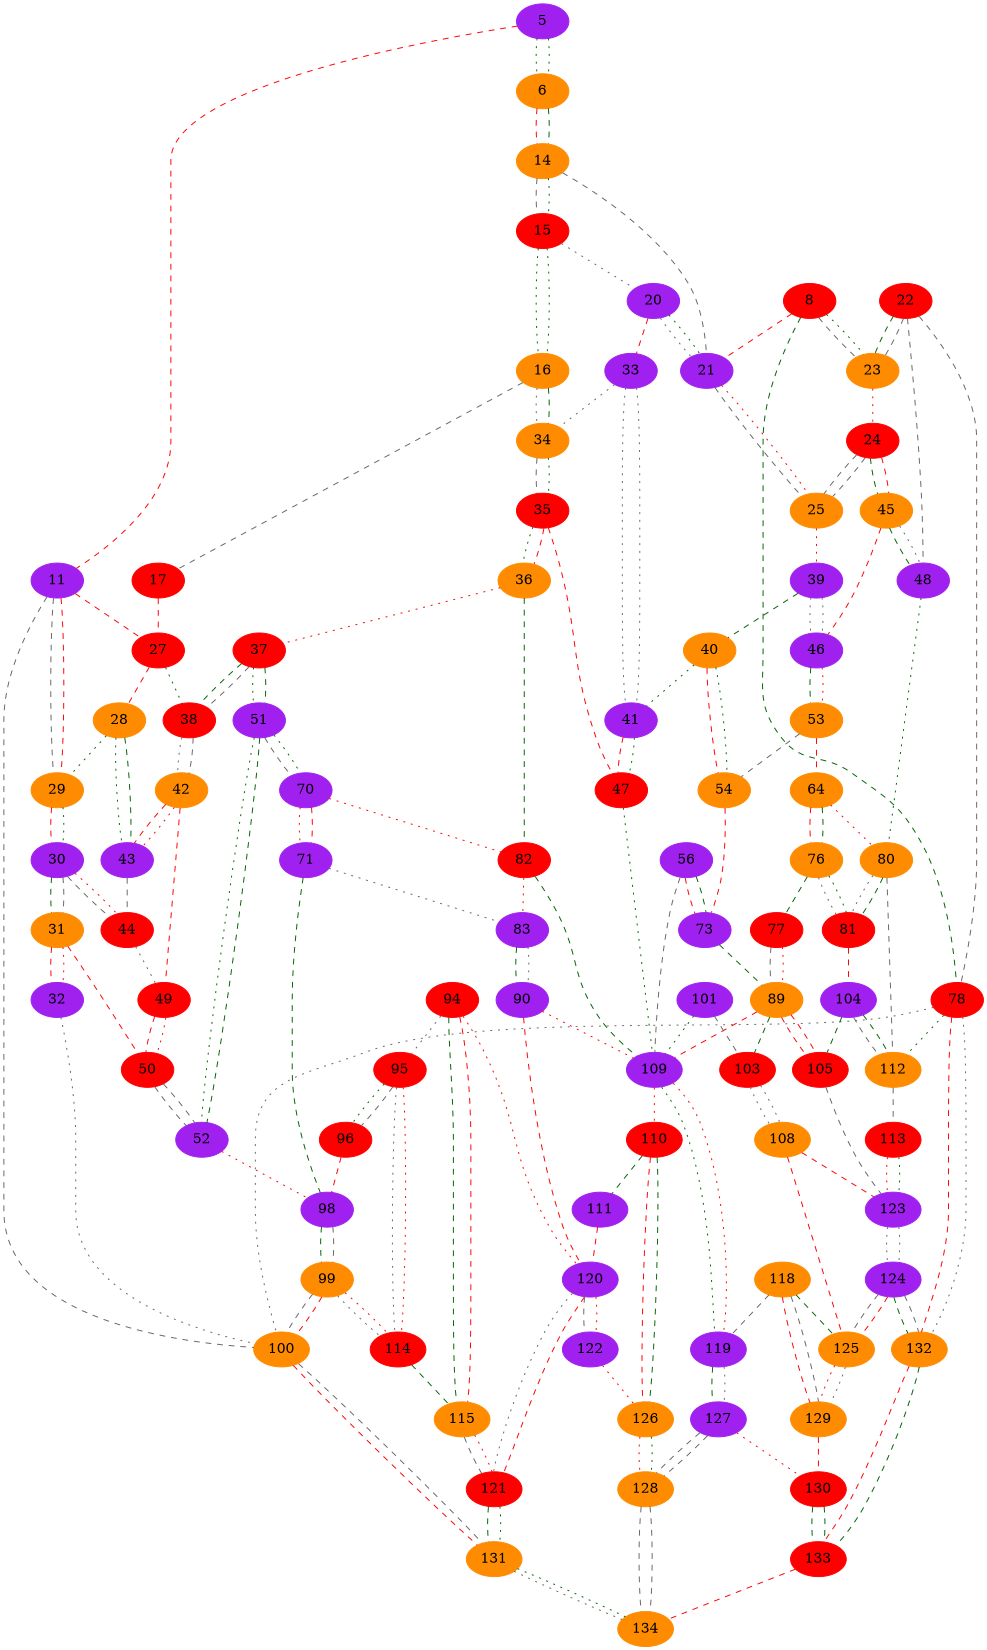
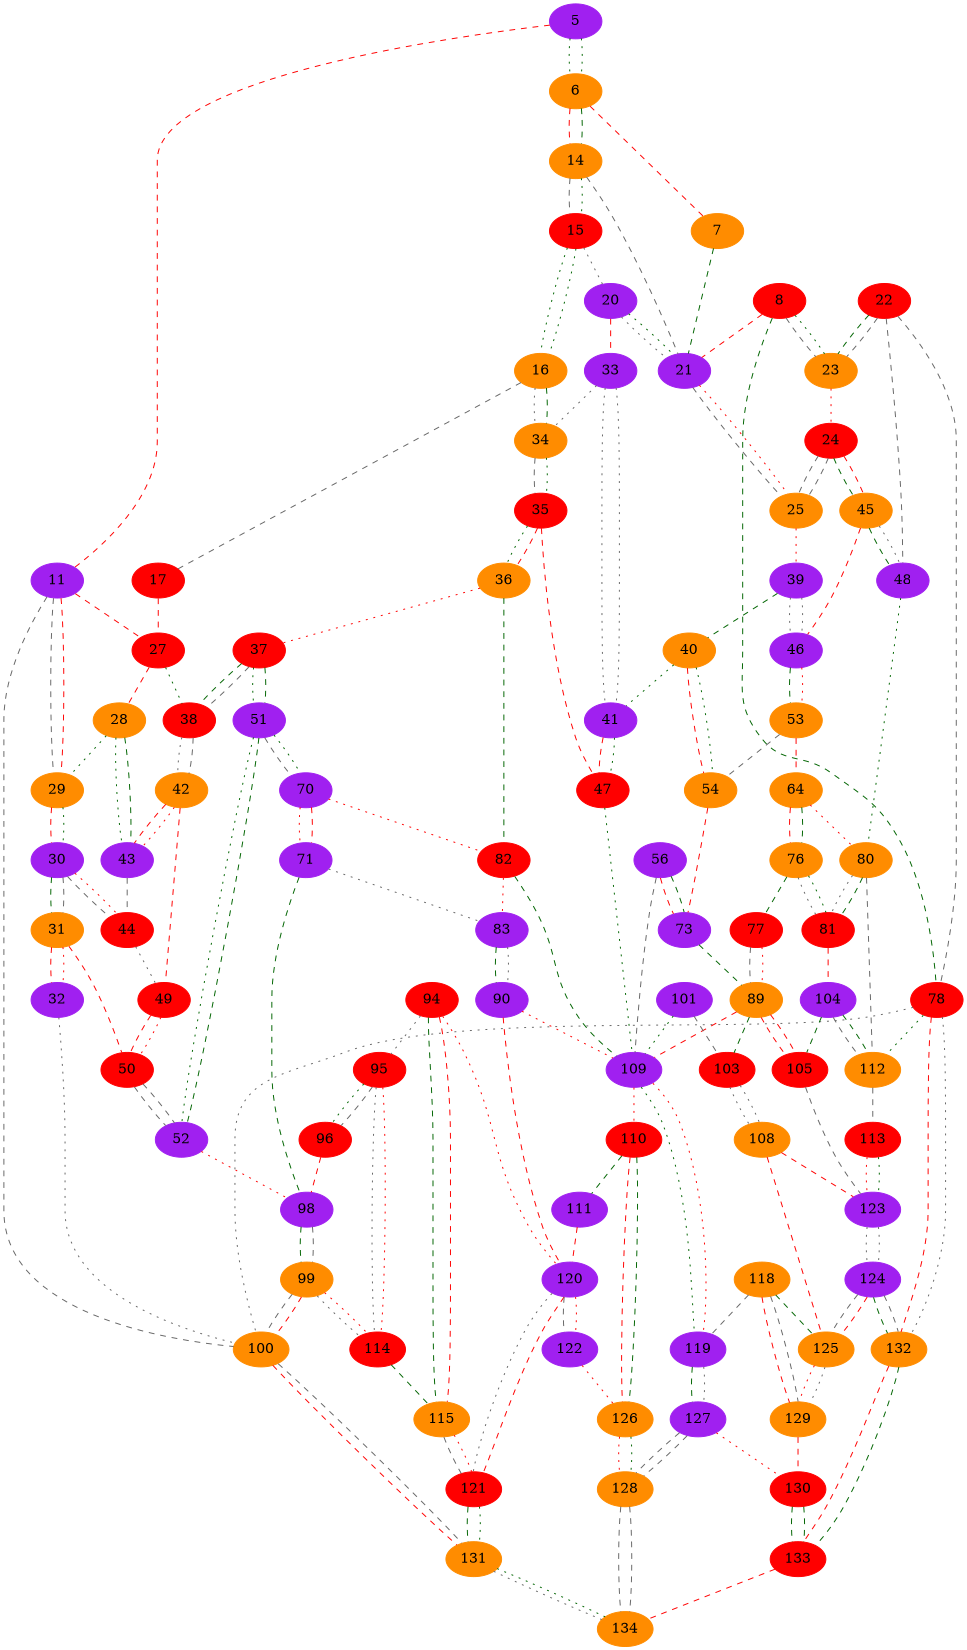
node "7": added
